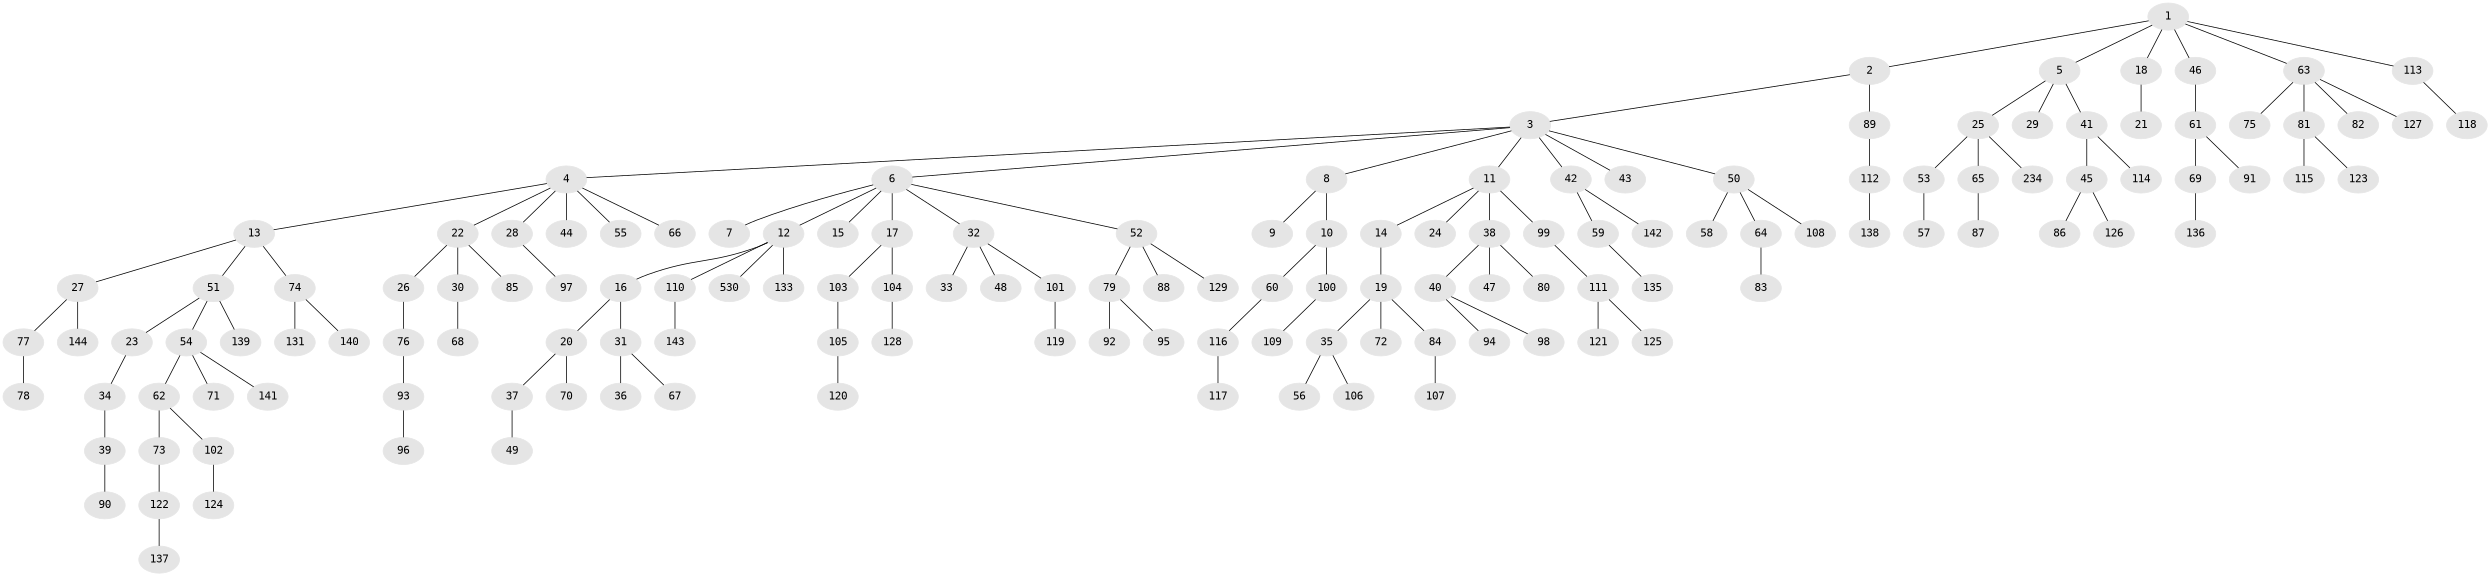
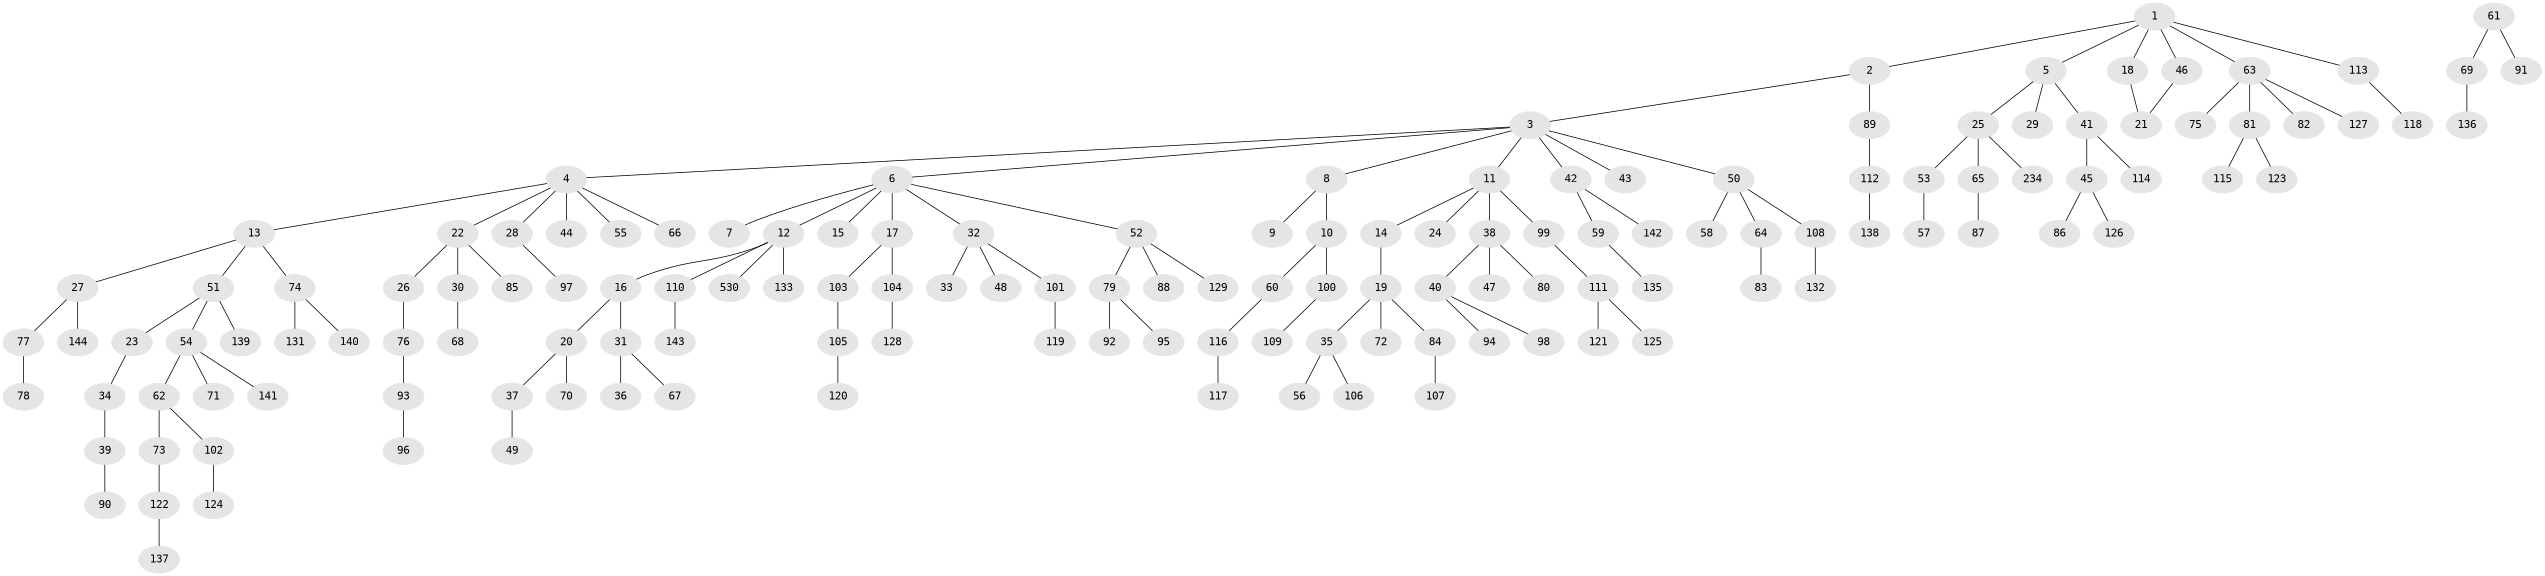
edge "46" -- "61": now "46" -- "21"
node "132": added
